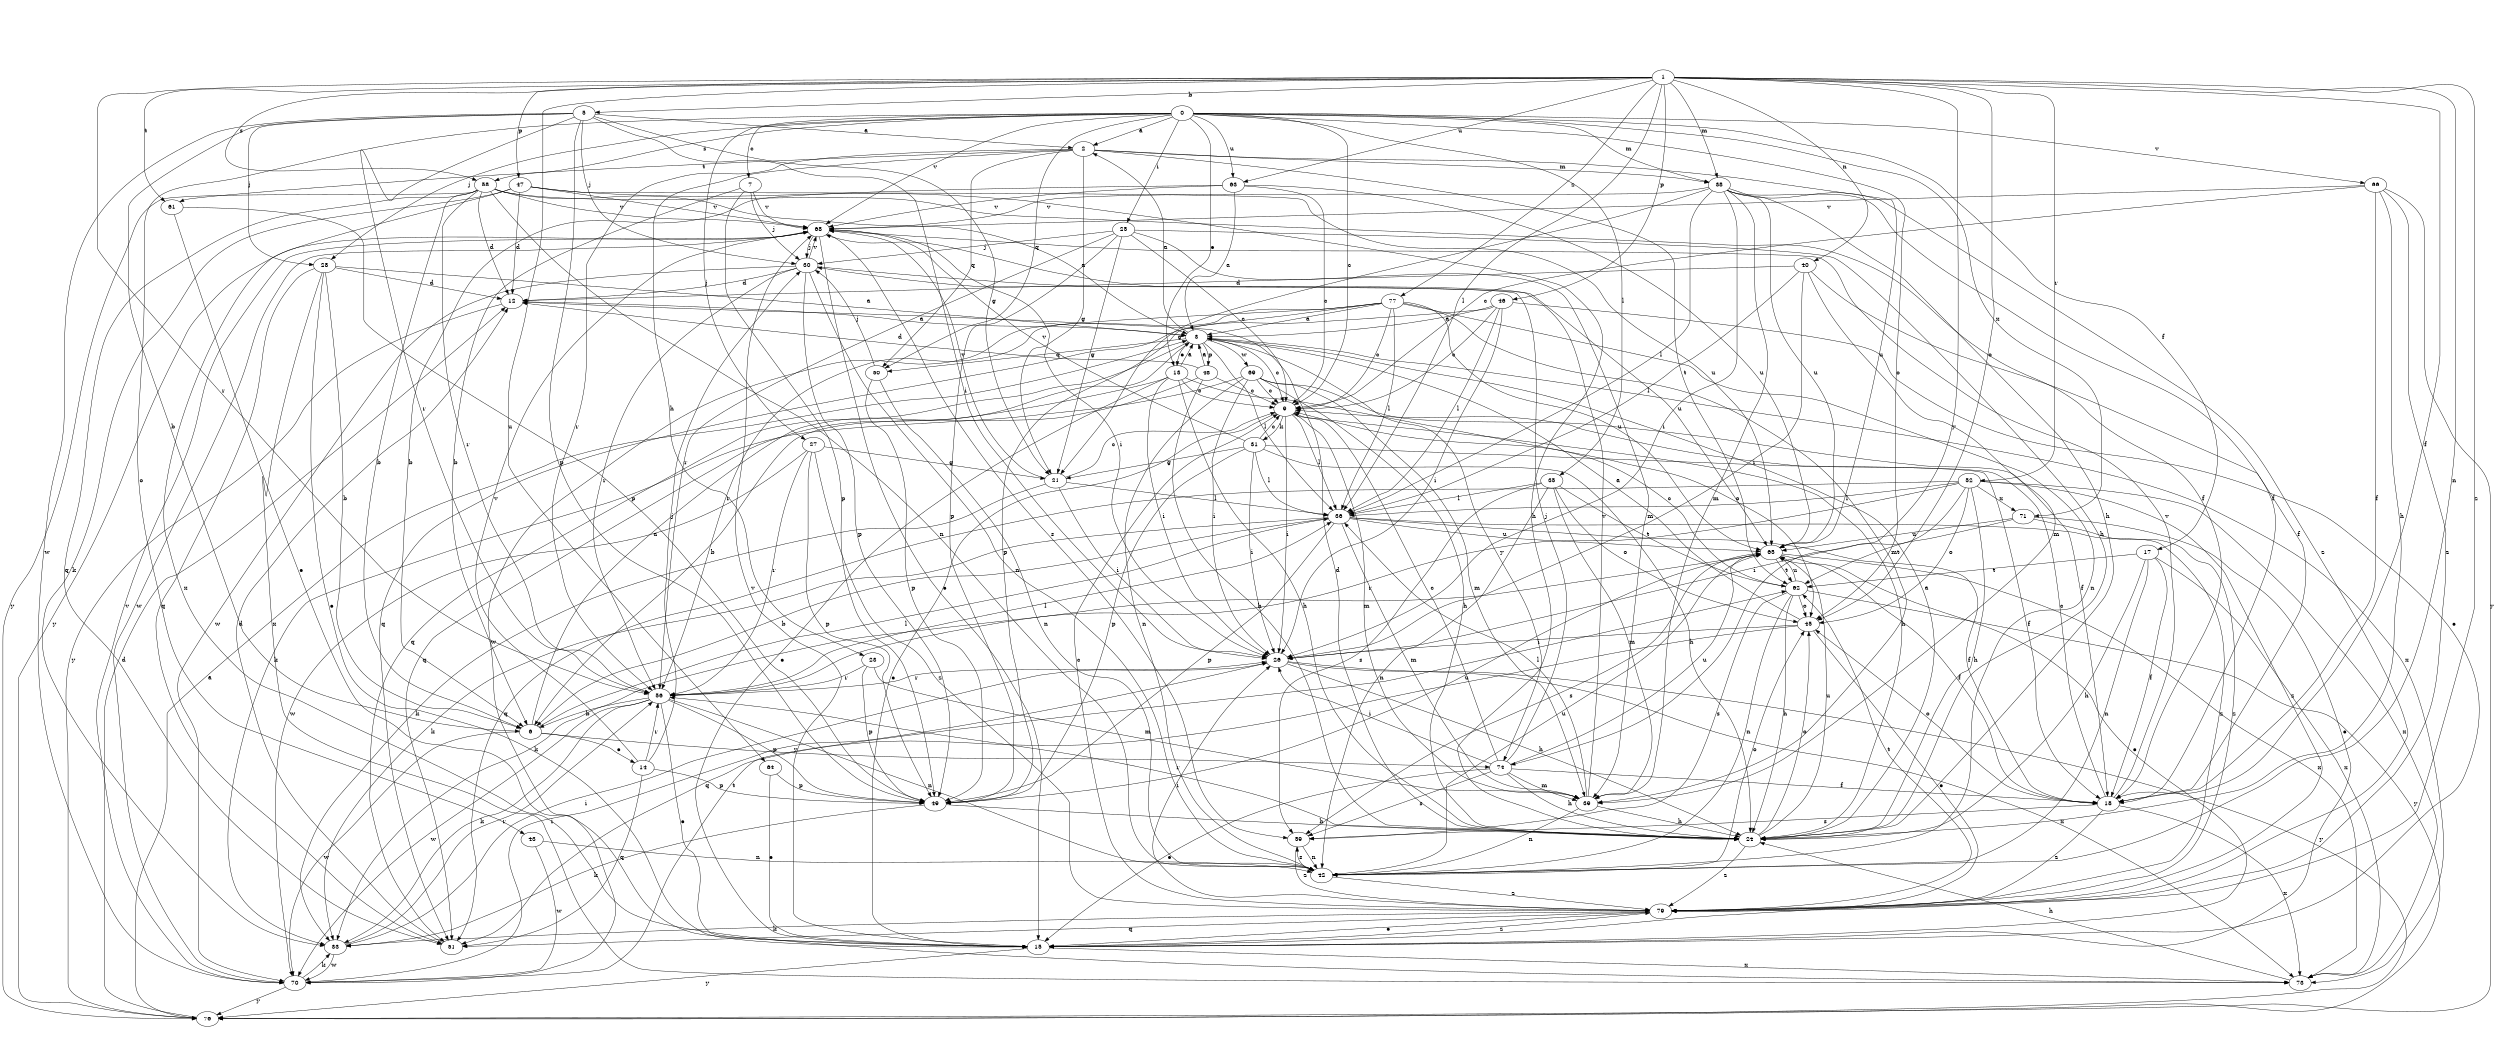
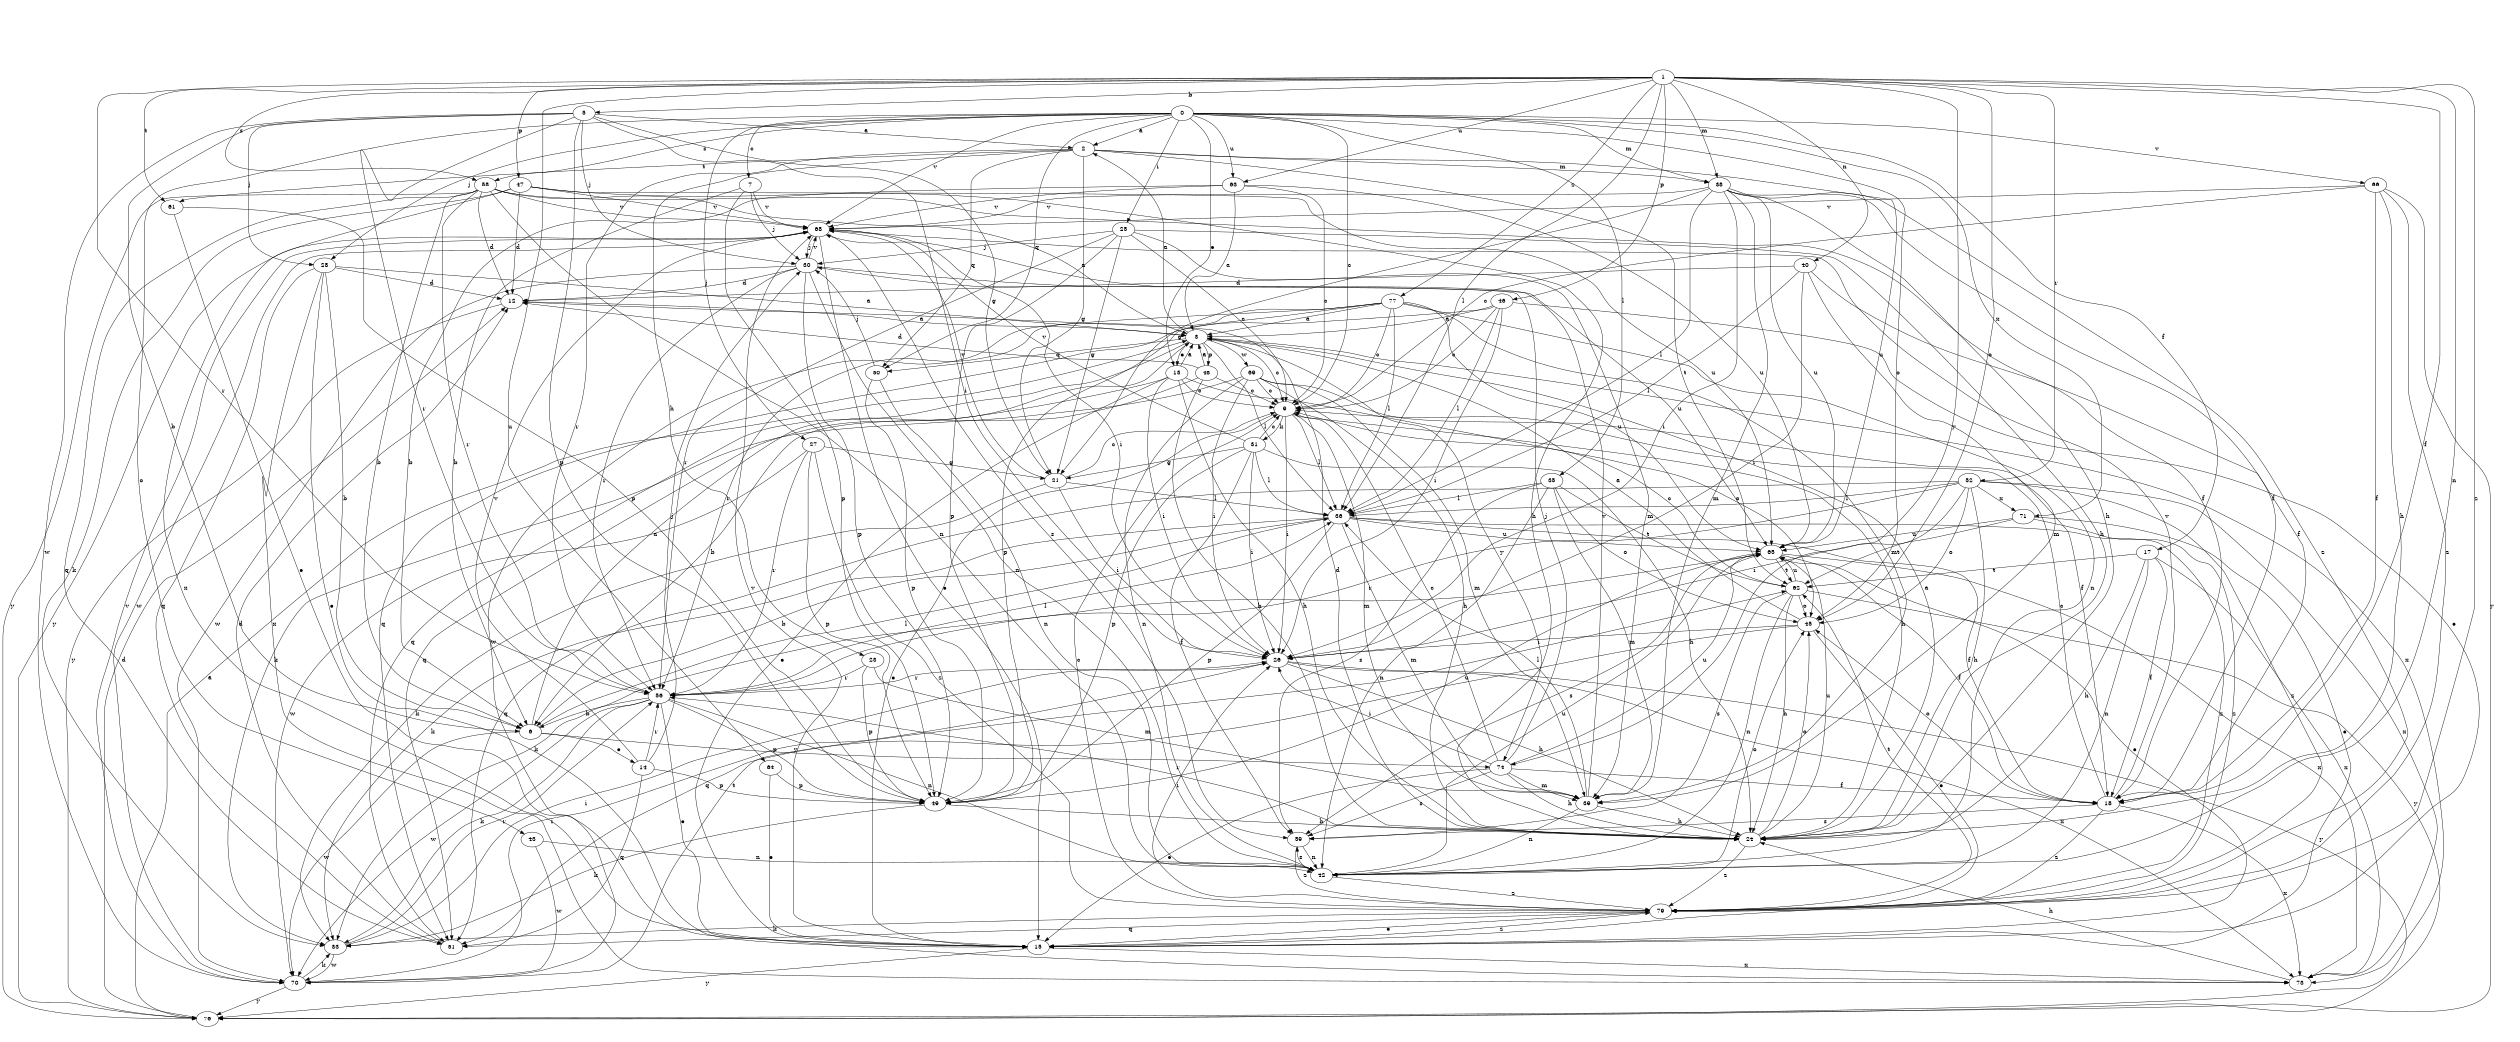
edge "31" -> "18": now "31" -> "59"
